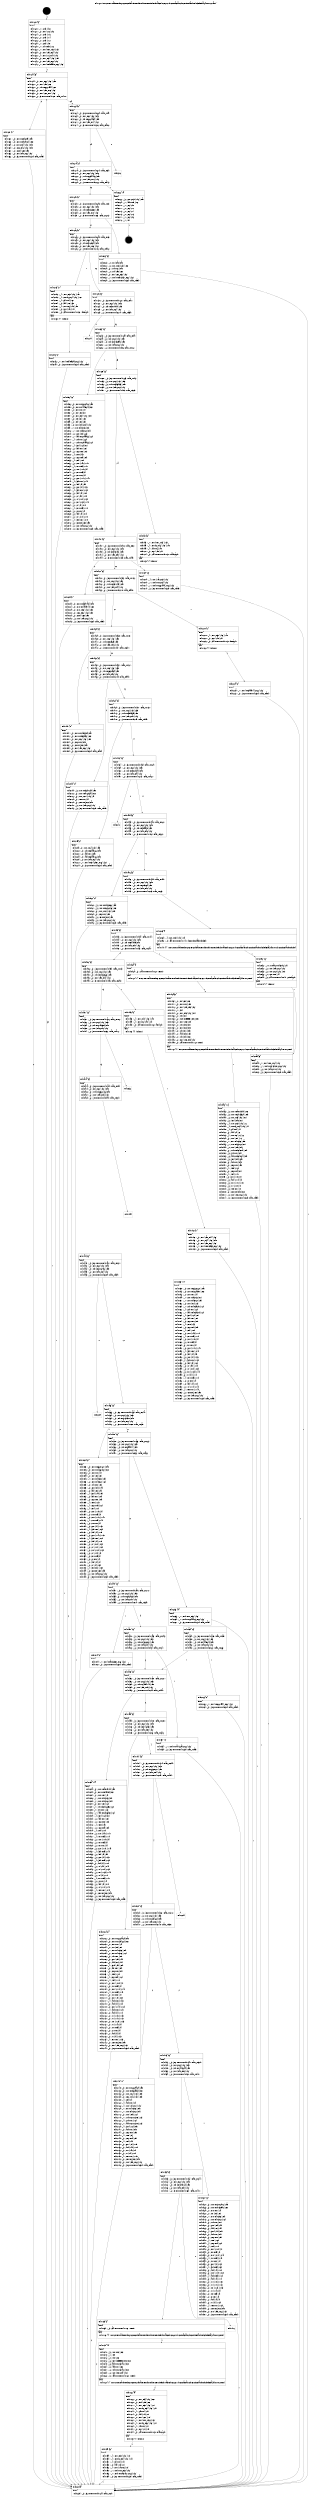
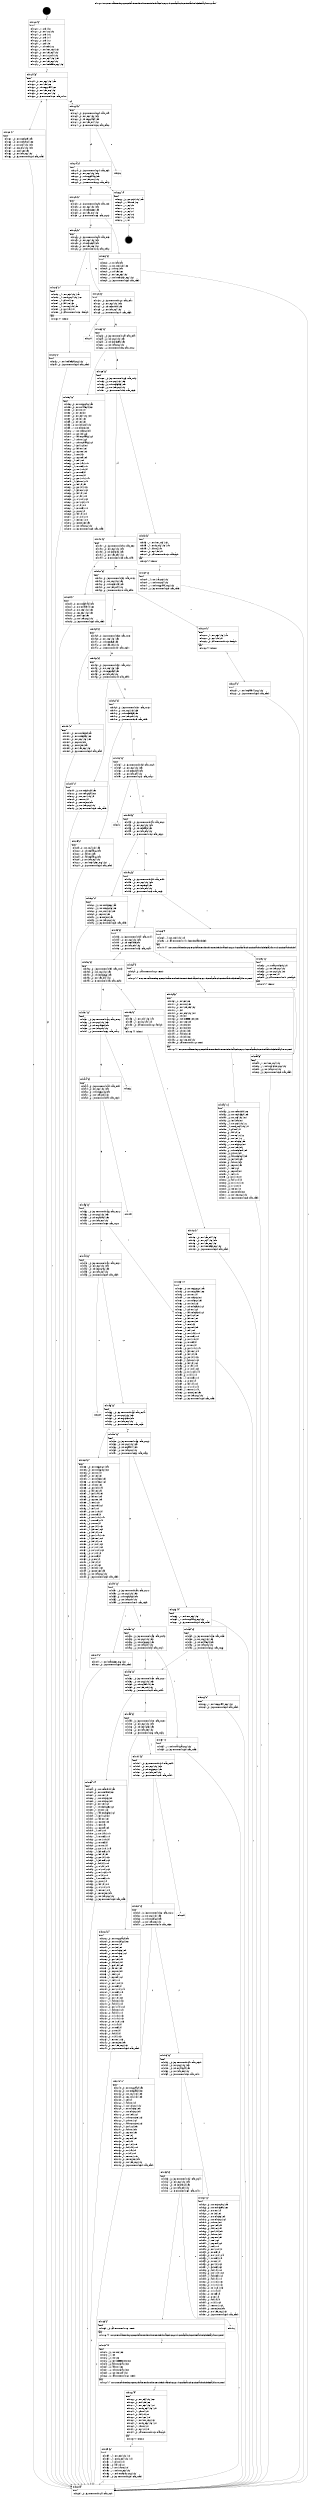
edge "0x401907 [25]" -> "0x401c09 [23]": now "0x401bf2 [23]" -> "0x401c09 [23]"
edge "0x4019b6 [25]" -> "0x4019cf [25]": added, label "15"
node "0x401a33 [25]": added
